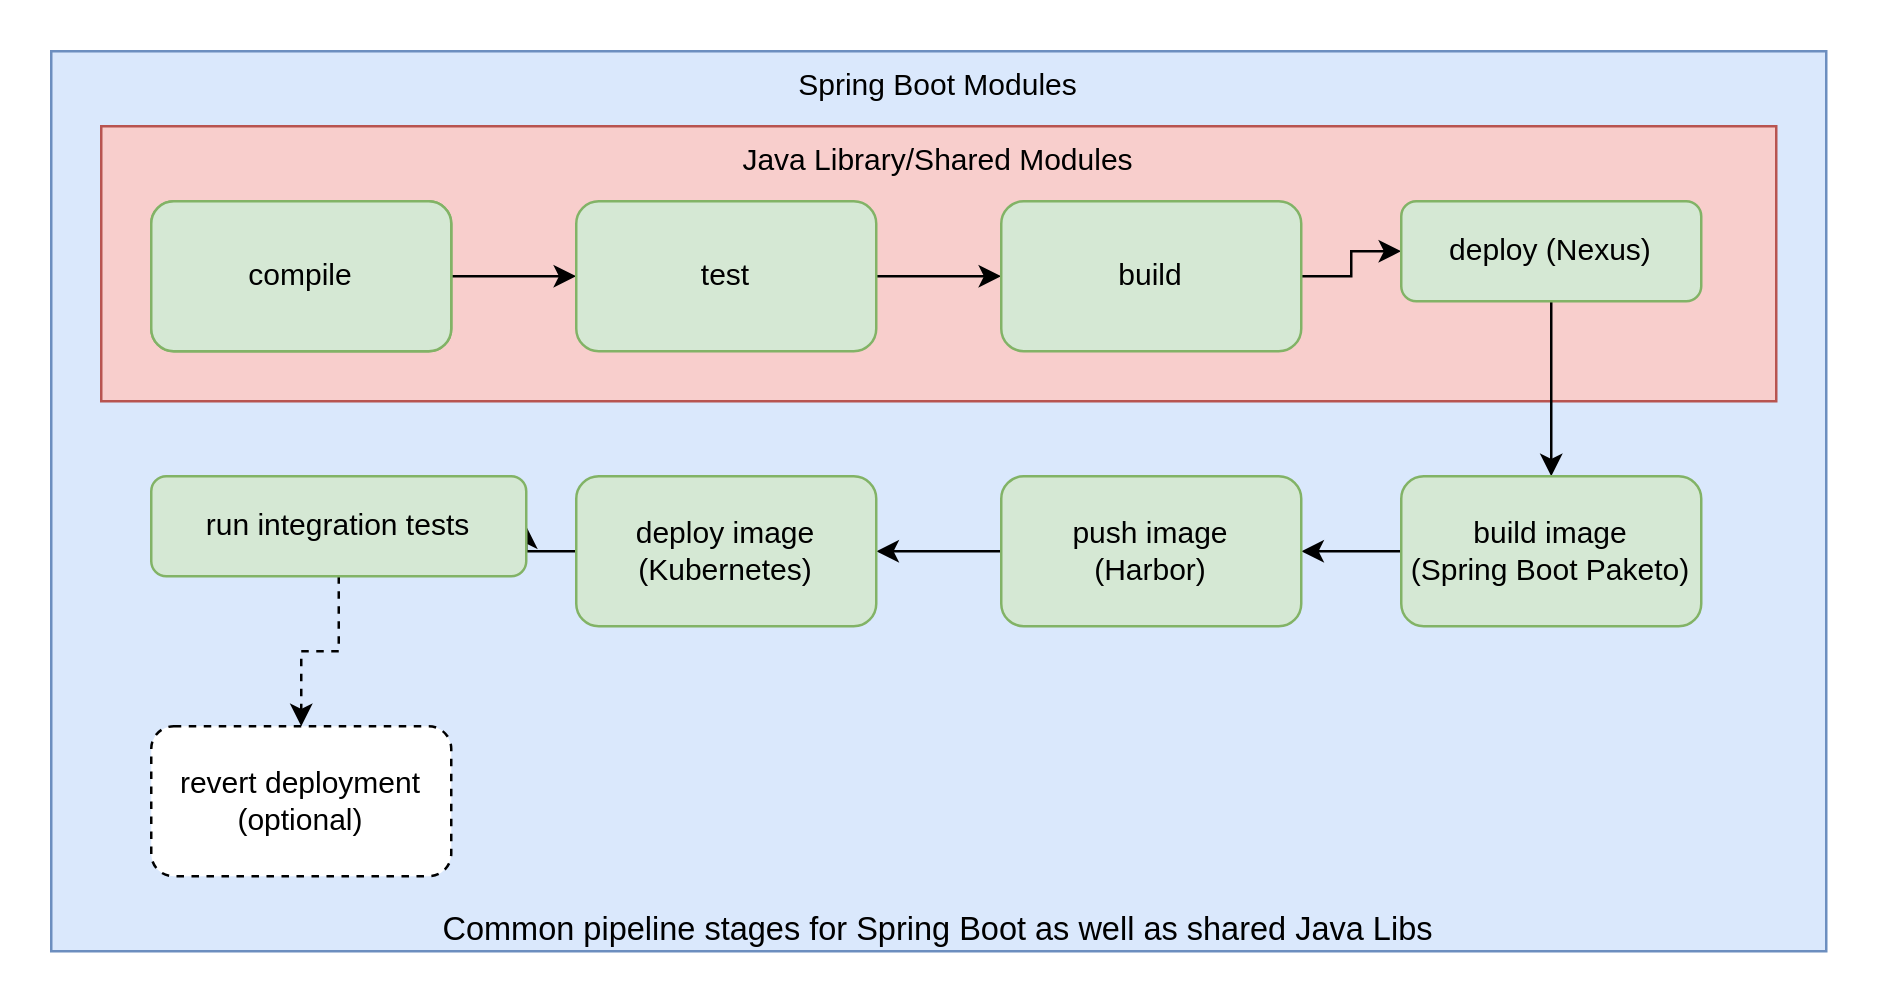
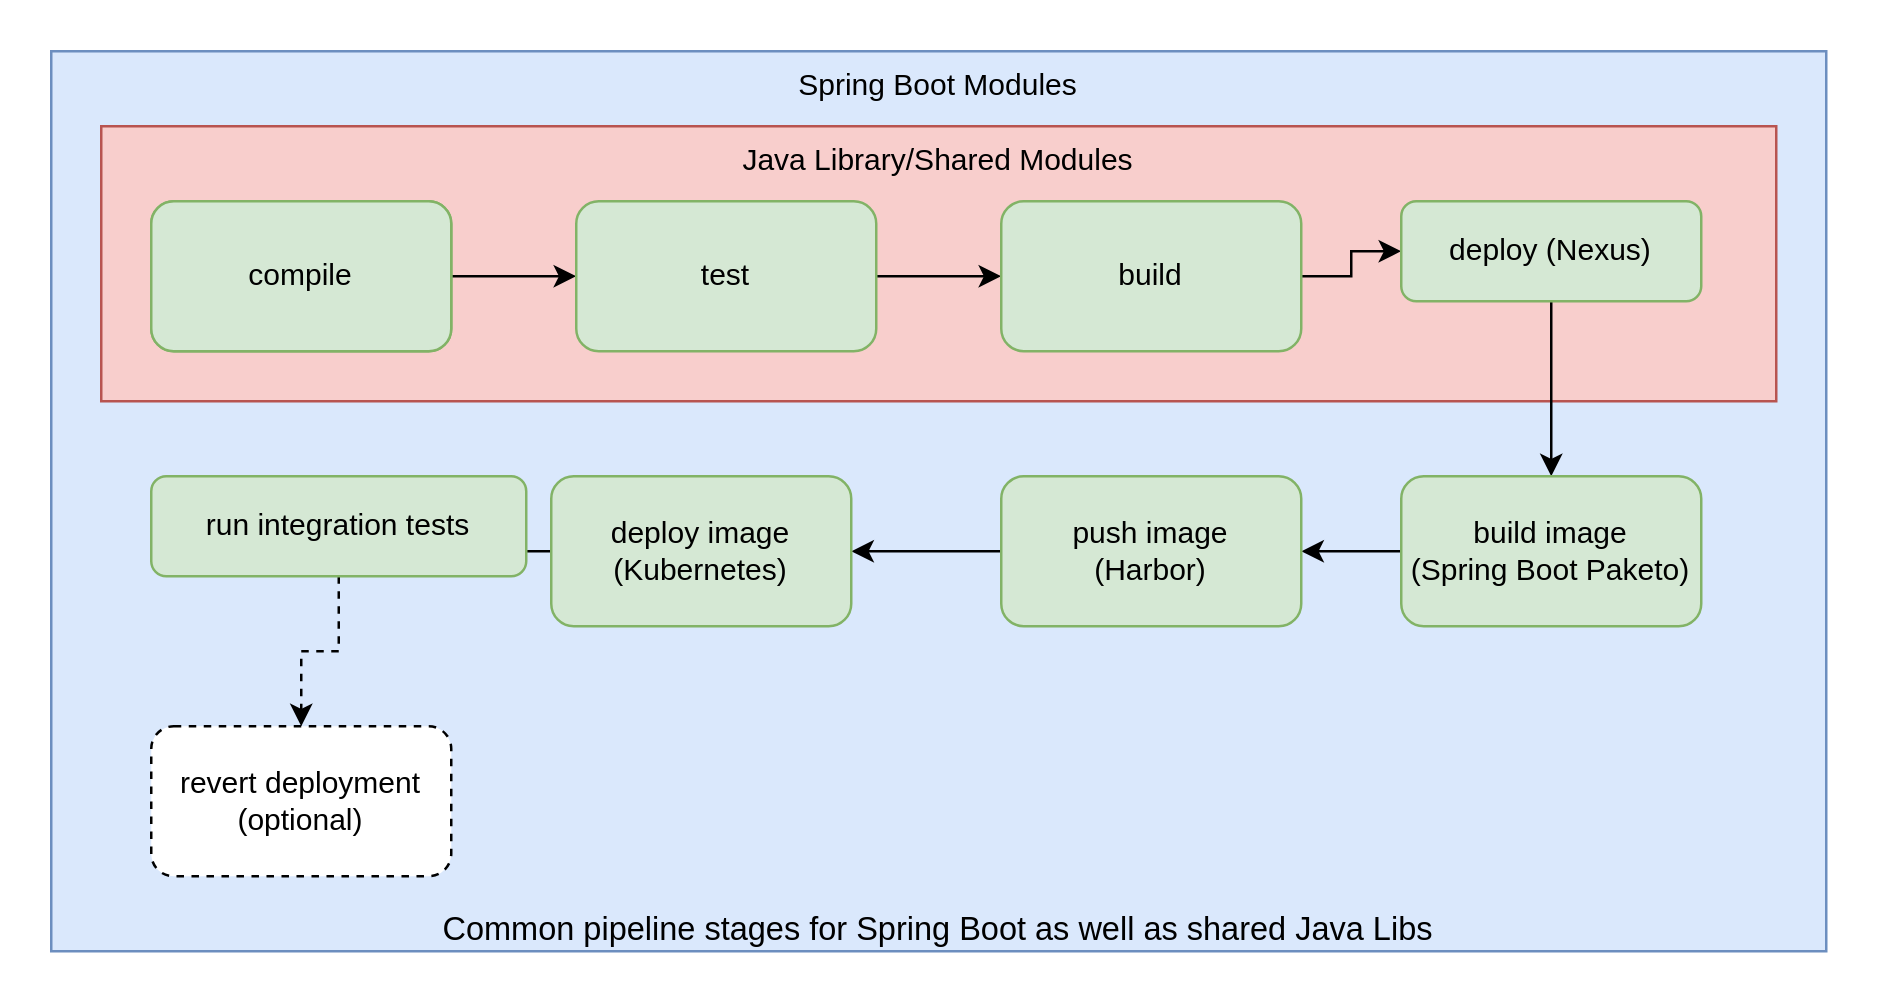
node "deploy image (Kubernetes)": moved (726, 551) -> (701, 551)
